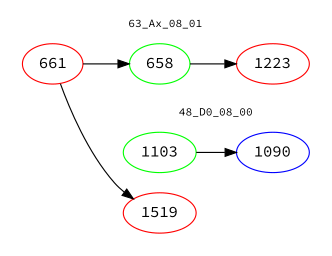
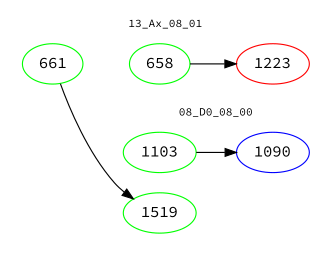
cluster "63_Ax_08_01": label "63_Ax_08_01" -> "13_Ax_08_01"
node "661": color red -> green
edge "661" -> "658": removed
cluster "48_D0_08_00": label "48_D0_08_00" -> "08_D0_08_00"
node "1519": color red -> green
